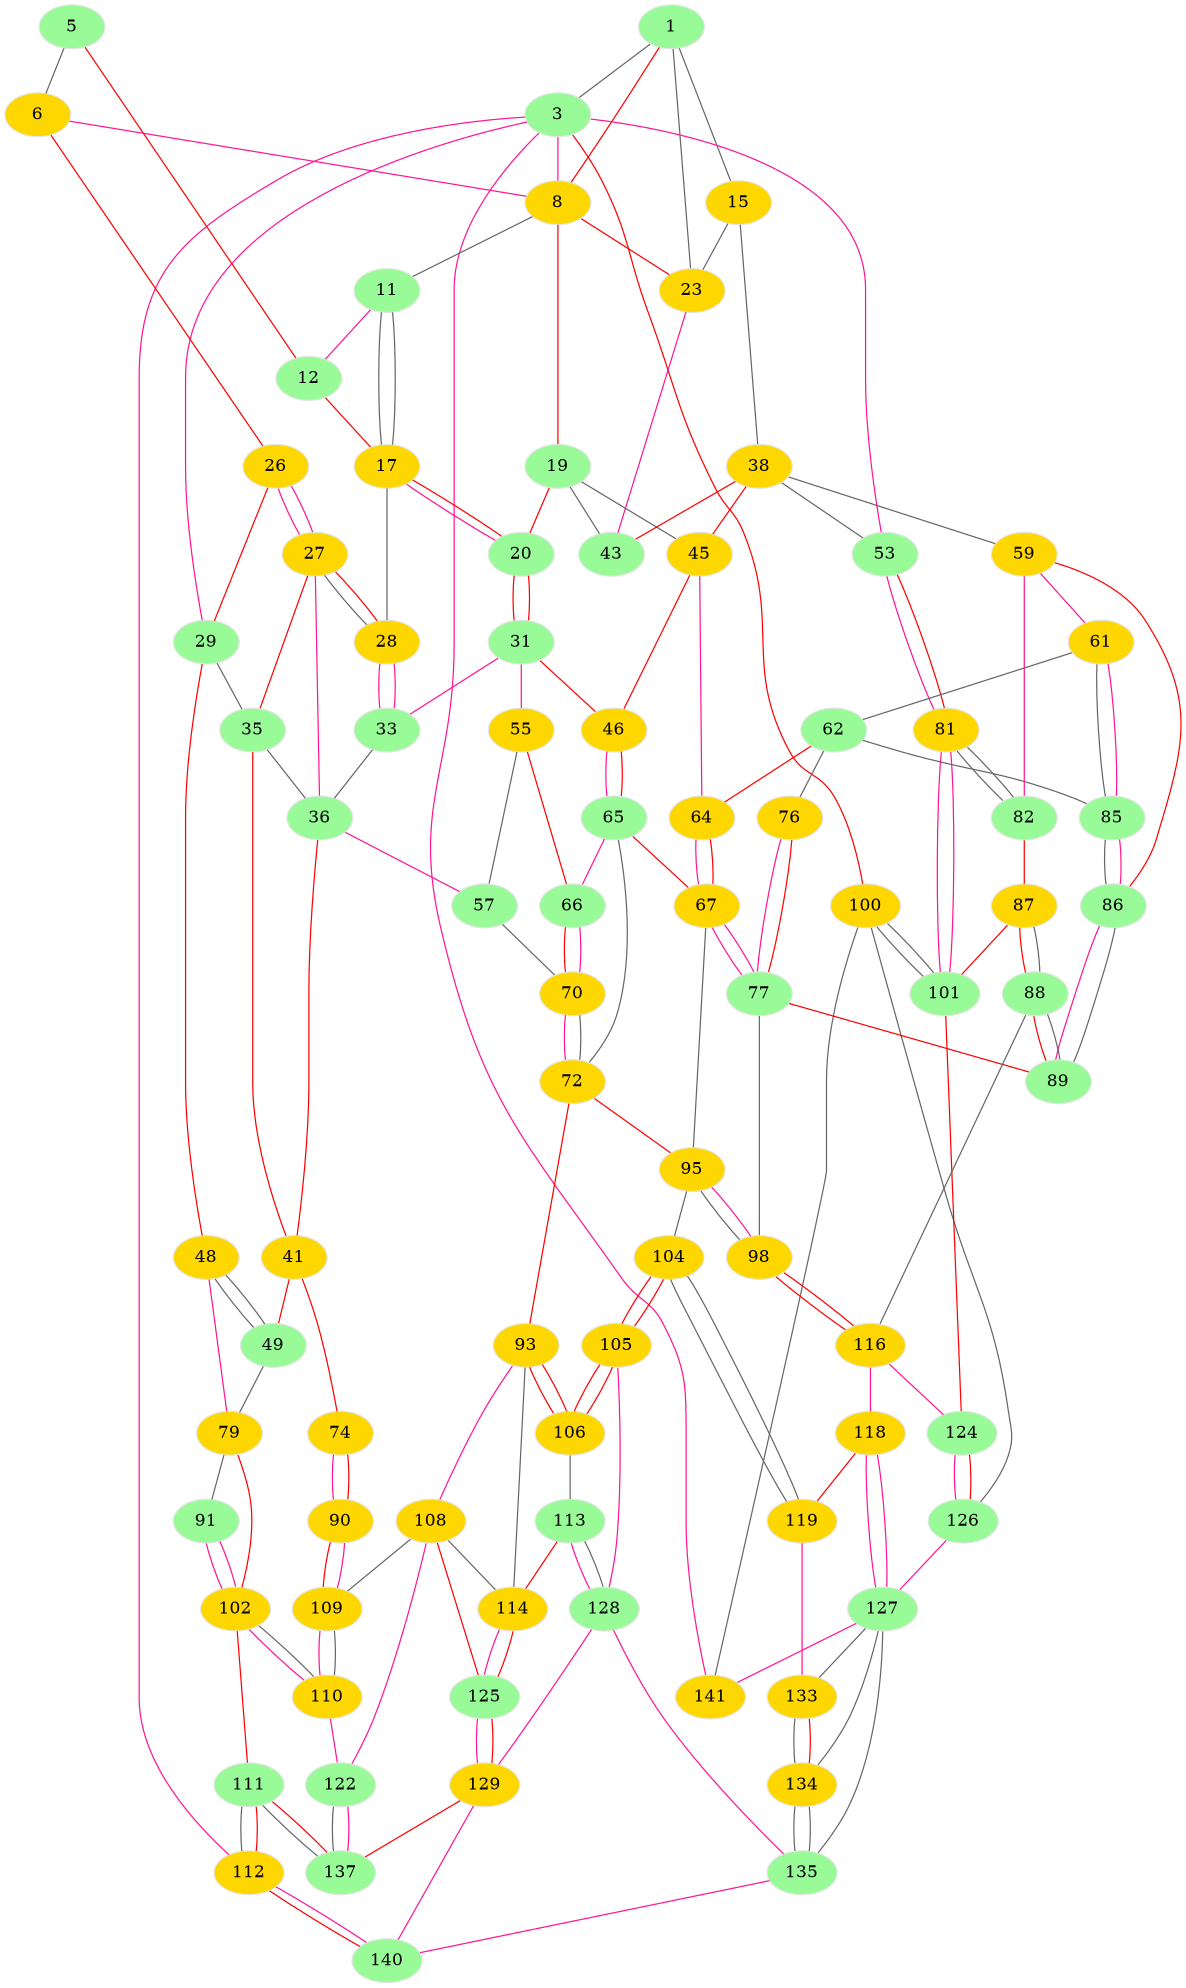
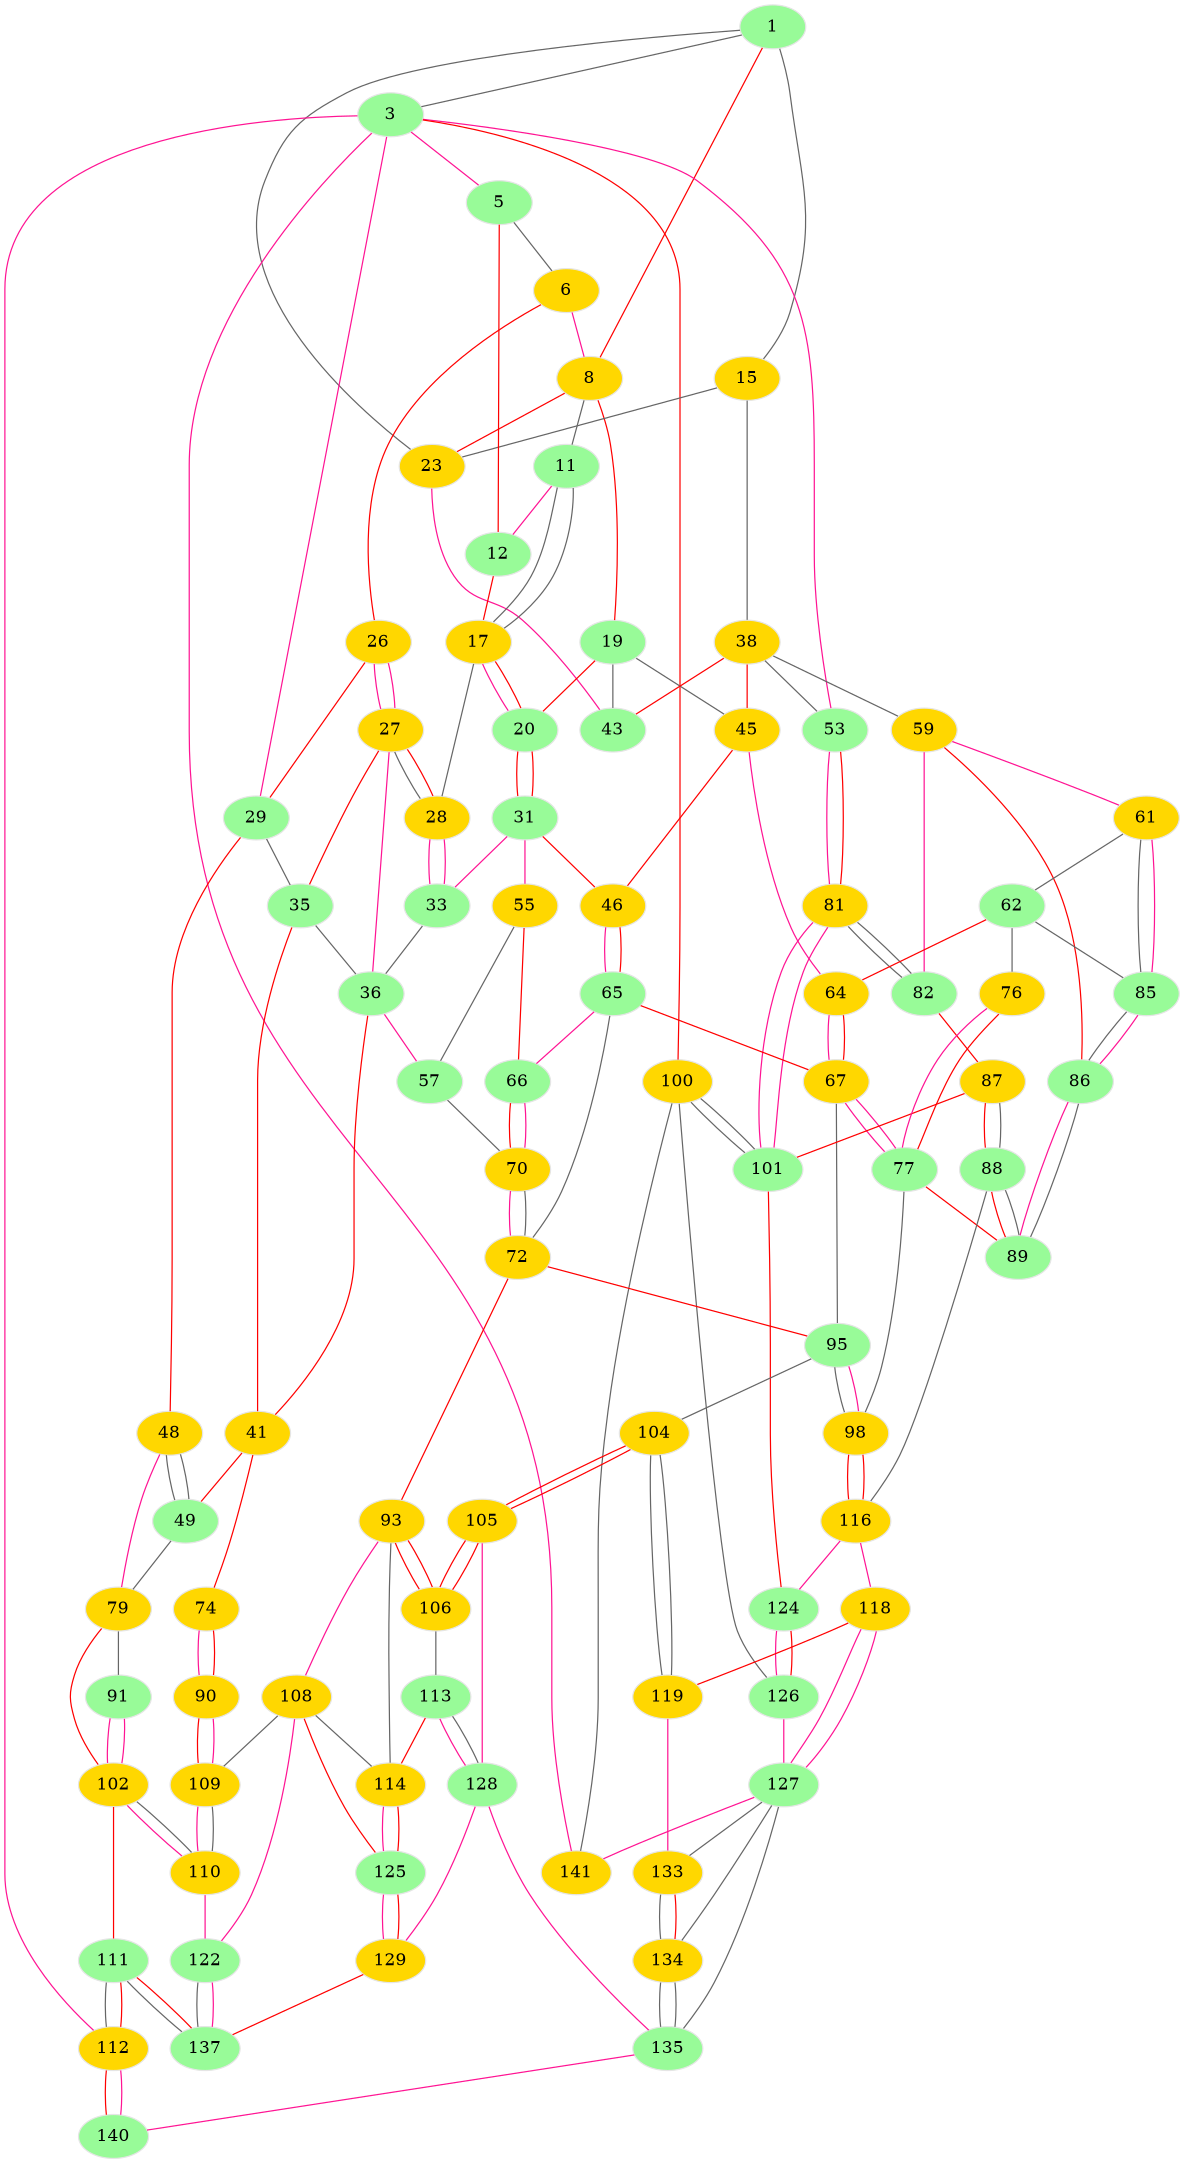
edge "3" -- "8": now "3" -- "5"
node "95": fillcolor gold -> palegreen
edge "129" -- "140": removed
